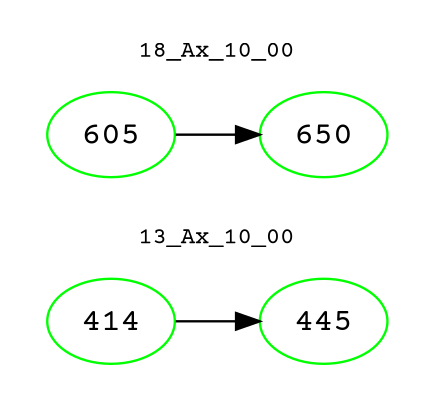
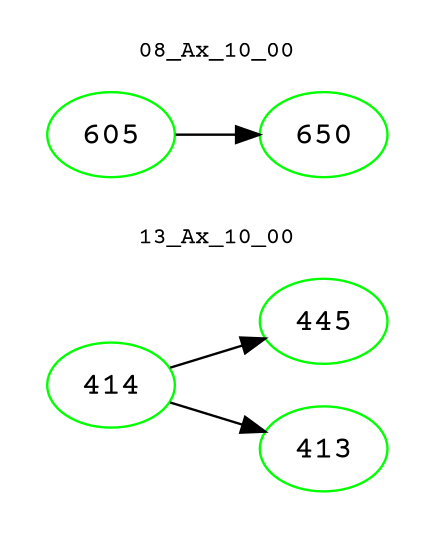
cluster "18_Ax_10_00": label "18_Ax_10_00" -> "08_Ax_10_00"
node "413": added
